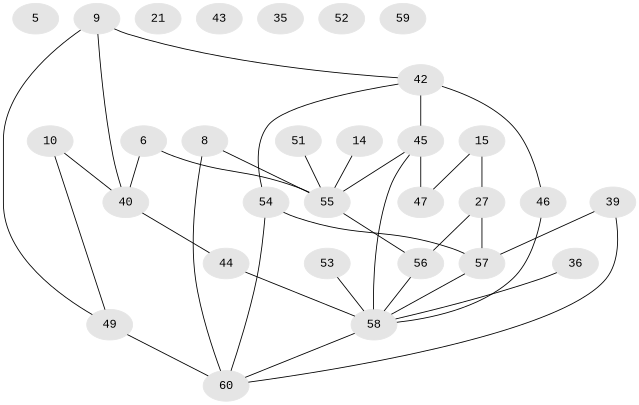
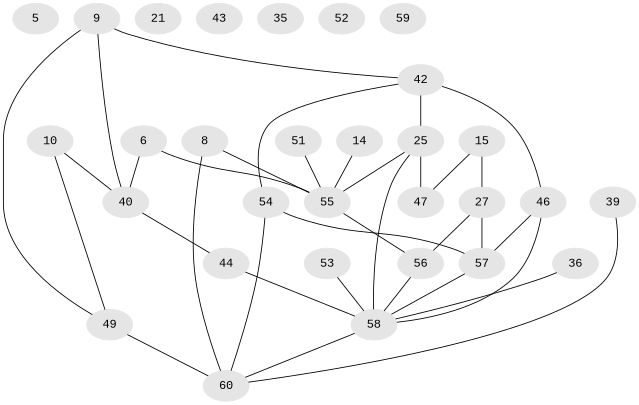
node "45": label "45" -> "25"
edge "39" -- "57": now "46" -- "57"
